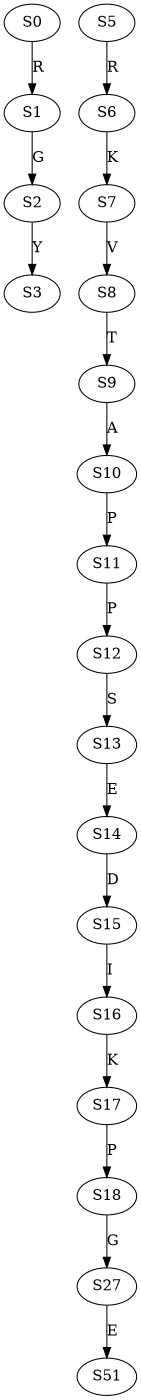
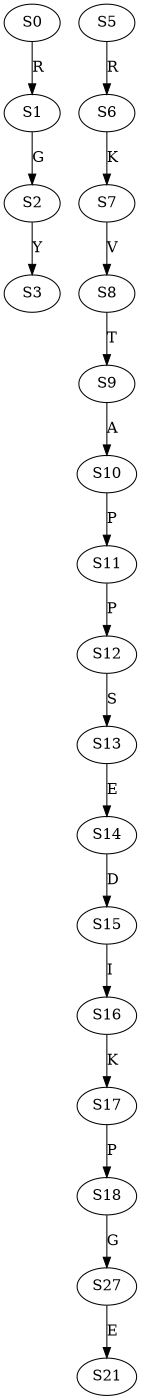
node "S51": label "S51" -> "S21"
